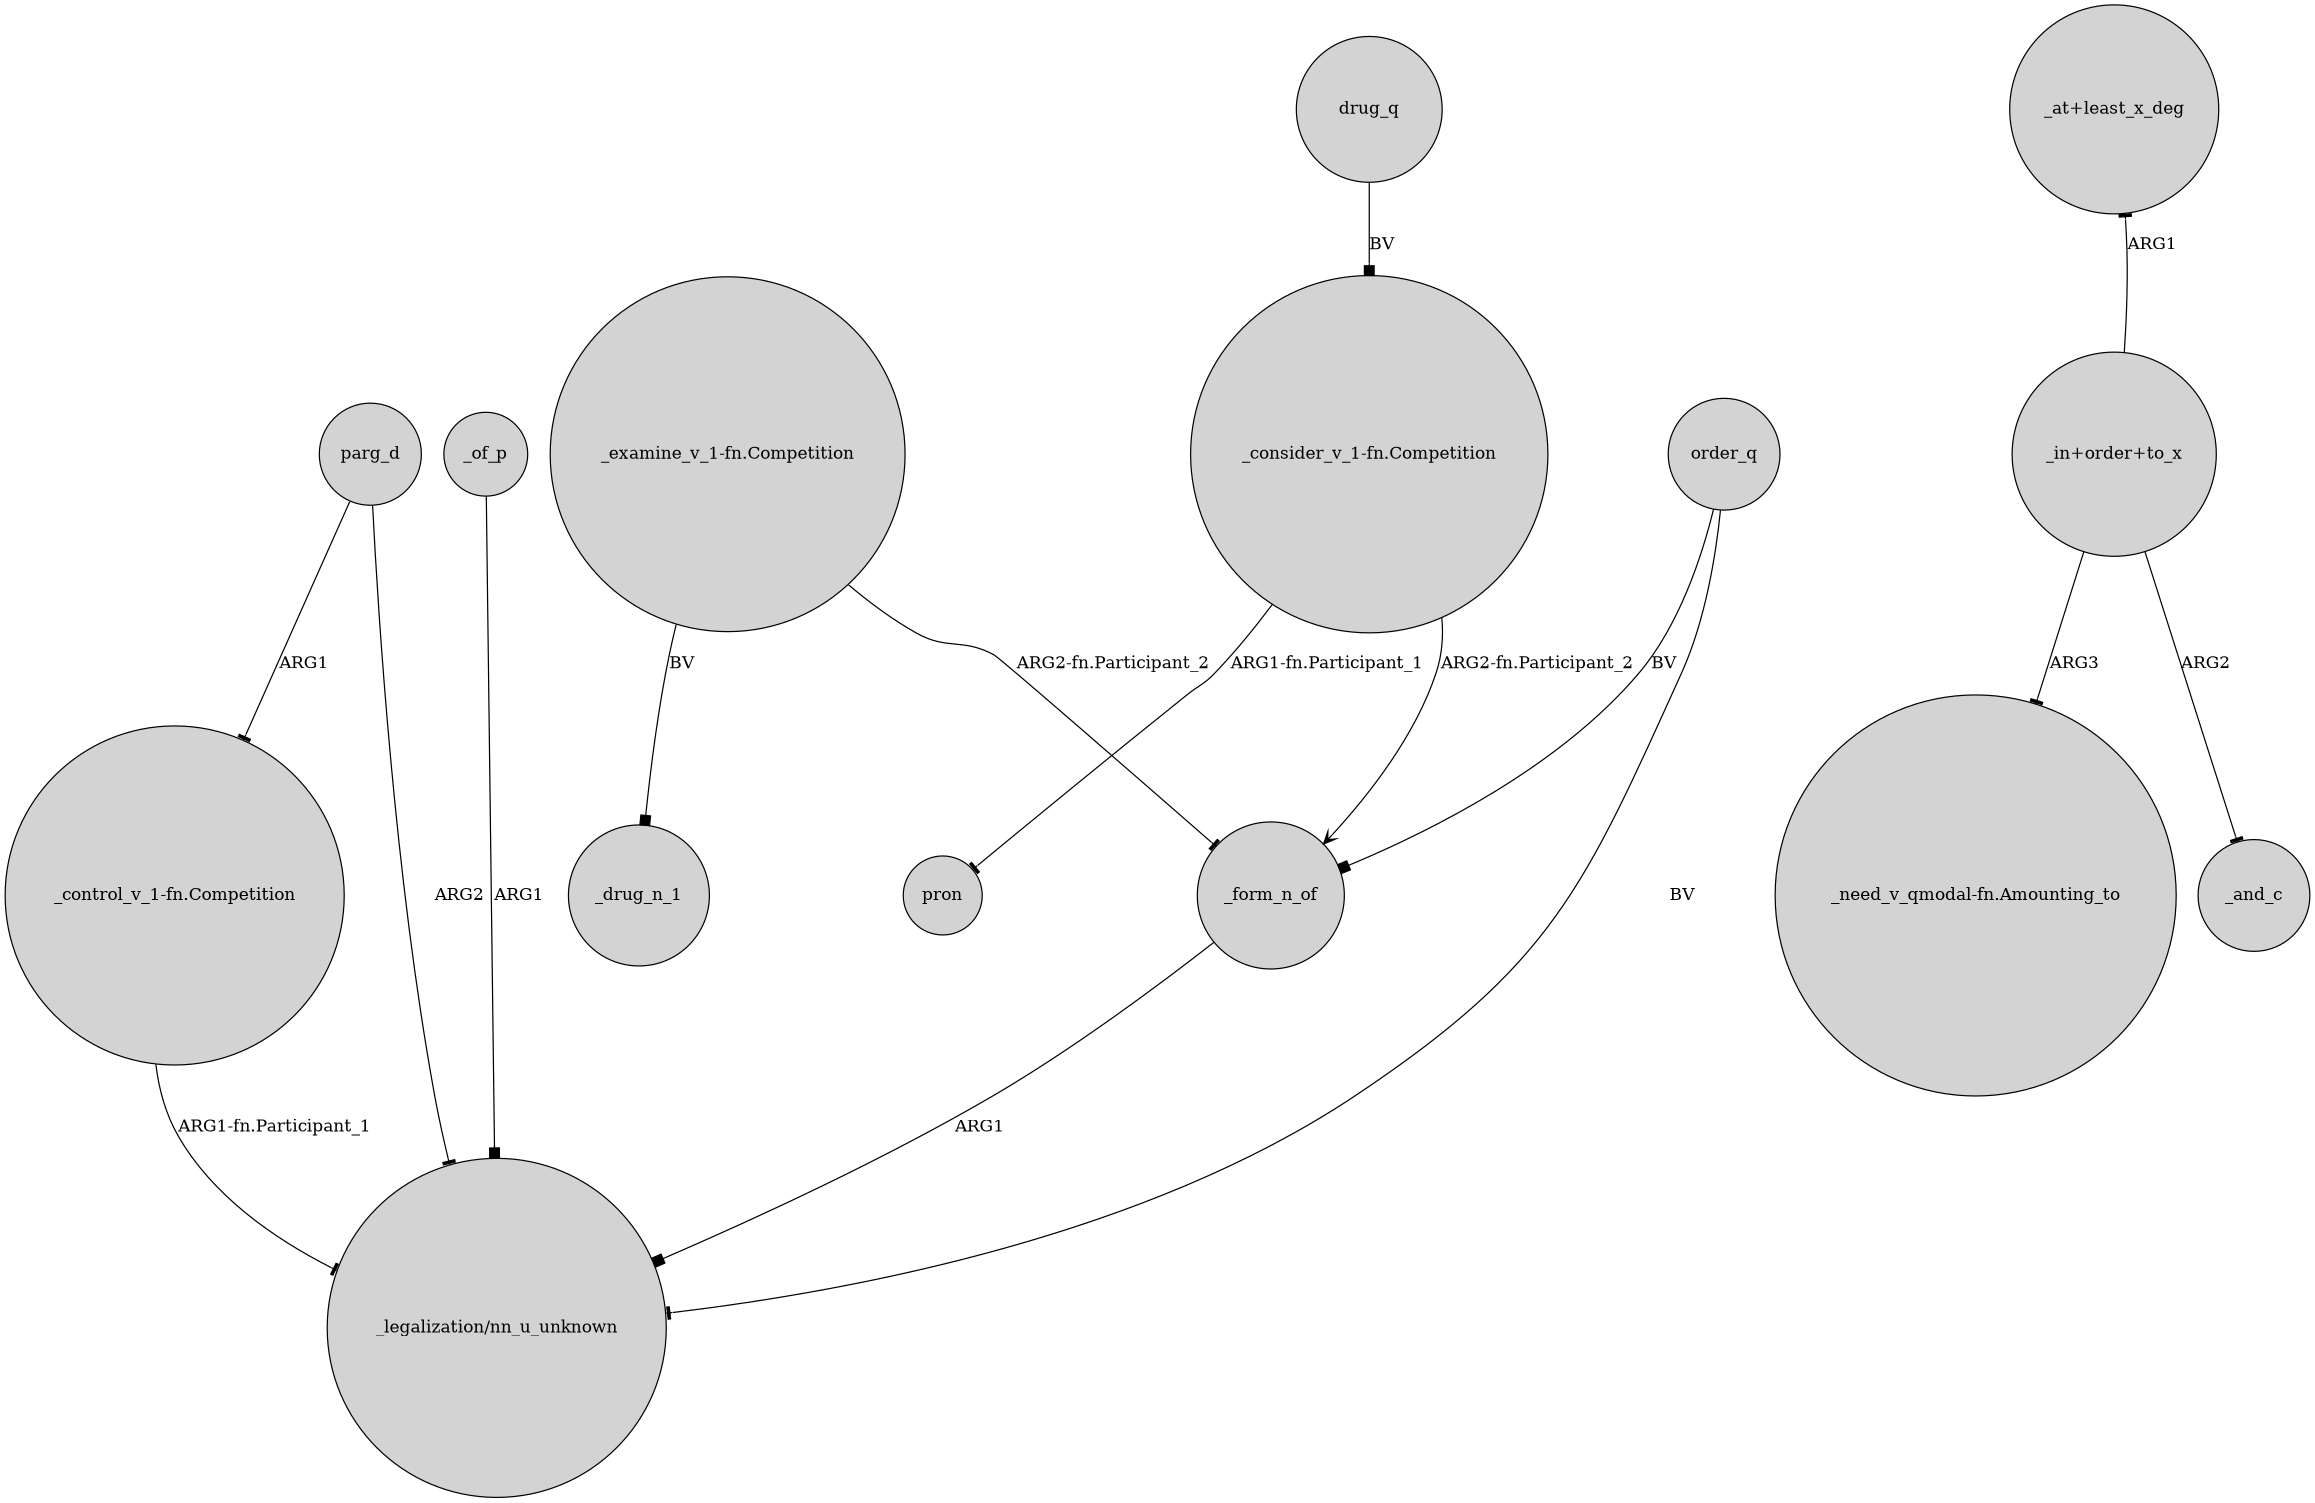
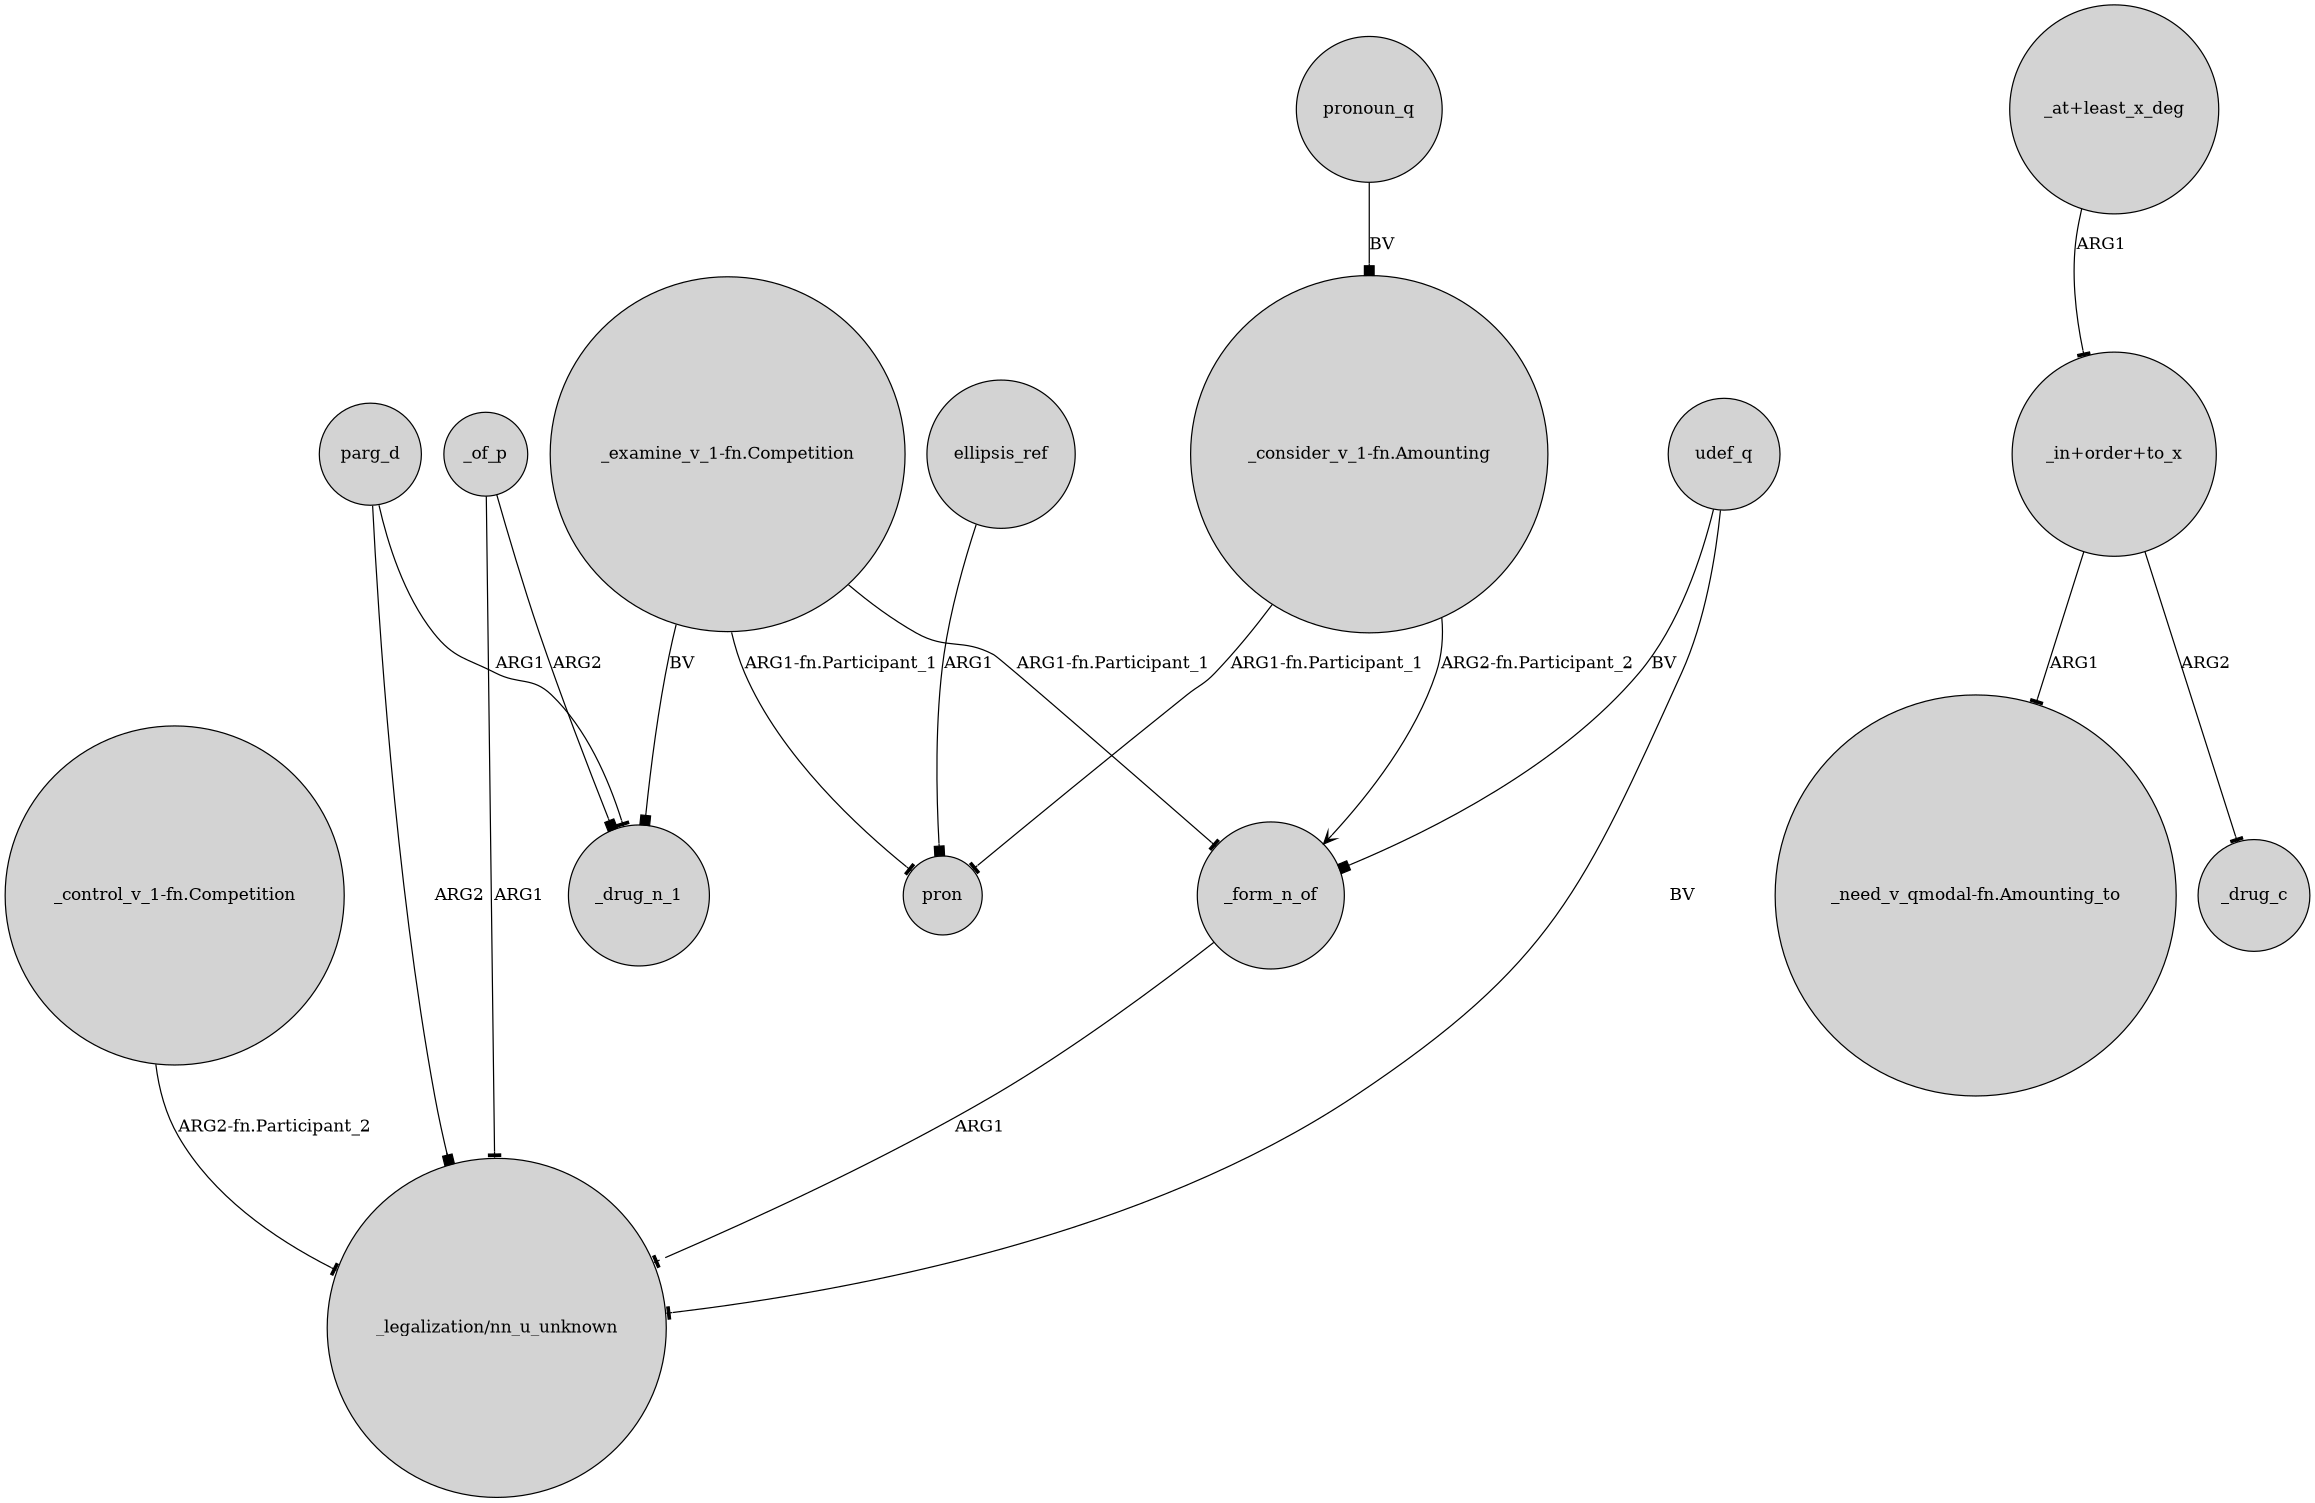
node "drug_q": label "drug_q" -> "pronoun_q"
edge "_in+order+to_x" -> "_at+least_x_deg": reversed
node "ellipsis_ref": added
node "_consider_v_1-fn.Competition": label "_consider_v_1-fn.Competition" -> "_consider_v_1-fn.Amounting"
node "order_q": label "order_q" -> "udef_q"
edge "parg_d" -> "_control_v_1-fn.Competition": now "parg_d" -> "_drug_n_1"
edge "_of_p" -> "_drug_n_1": added, label "ARG2"
edge "_examine_v_1-fn.Competition" -> "_form_n_of": label "ARG2-fn.Participant_2" -> "ARG1-fn.Participant_1"
edge "_in+order+to_x" -> "_need_v_qmodal-fn.Amounting_to": label "ARG3" -> "ARG1"
edge "_examine_v_1-fn.Competition" -> "pron": added, label "ARG1-fn.Participant_1"
edge "_of_p" -> "_legalization/nn_u_unknown": arrowhead box -> tee
edge "parg_d" -> "_legalization/nn_u_unknown": arrowhead tee -> box
node "_and_c": label "_and_c" -> "_drug_c"
edge "_form_n_of" -> "_legalization/nn_u_unknown": arrowhead box -> tee
edge "_control_v_1-fn.Competition" -> "_legalization/nn_u_unknown": label "ARG1-fn.Participant_1" -> "ARG2-fn.Participant_2"
